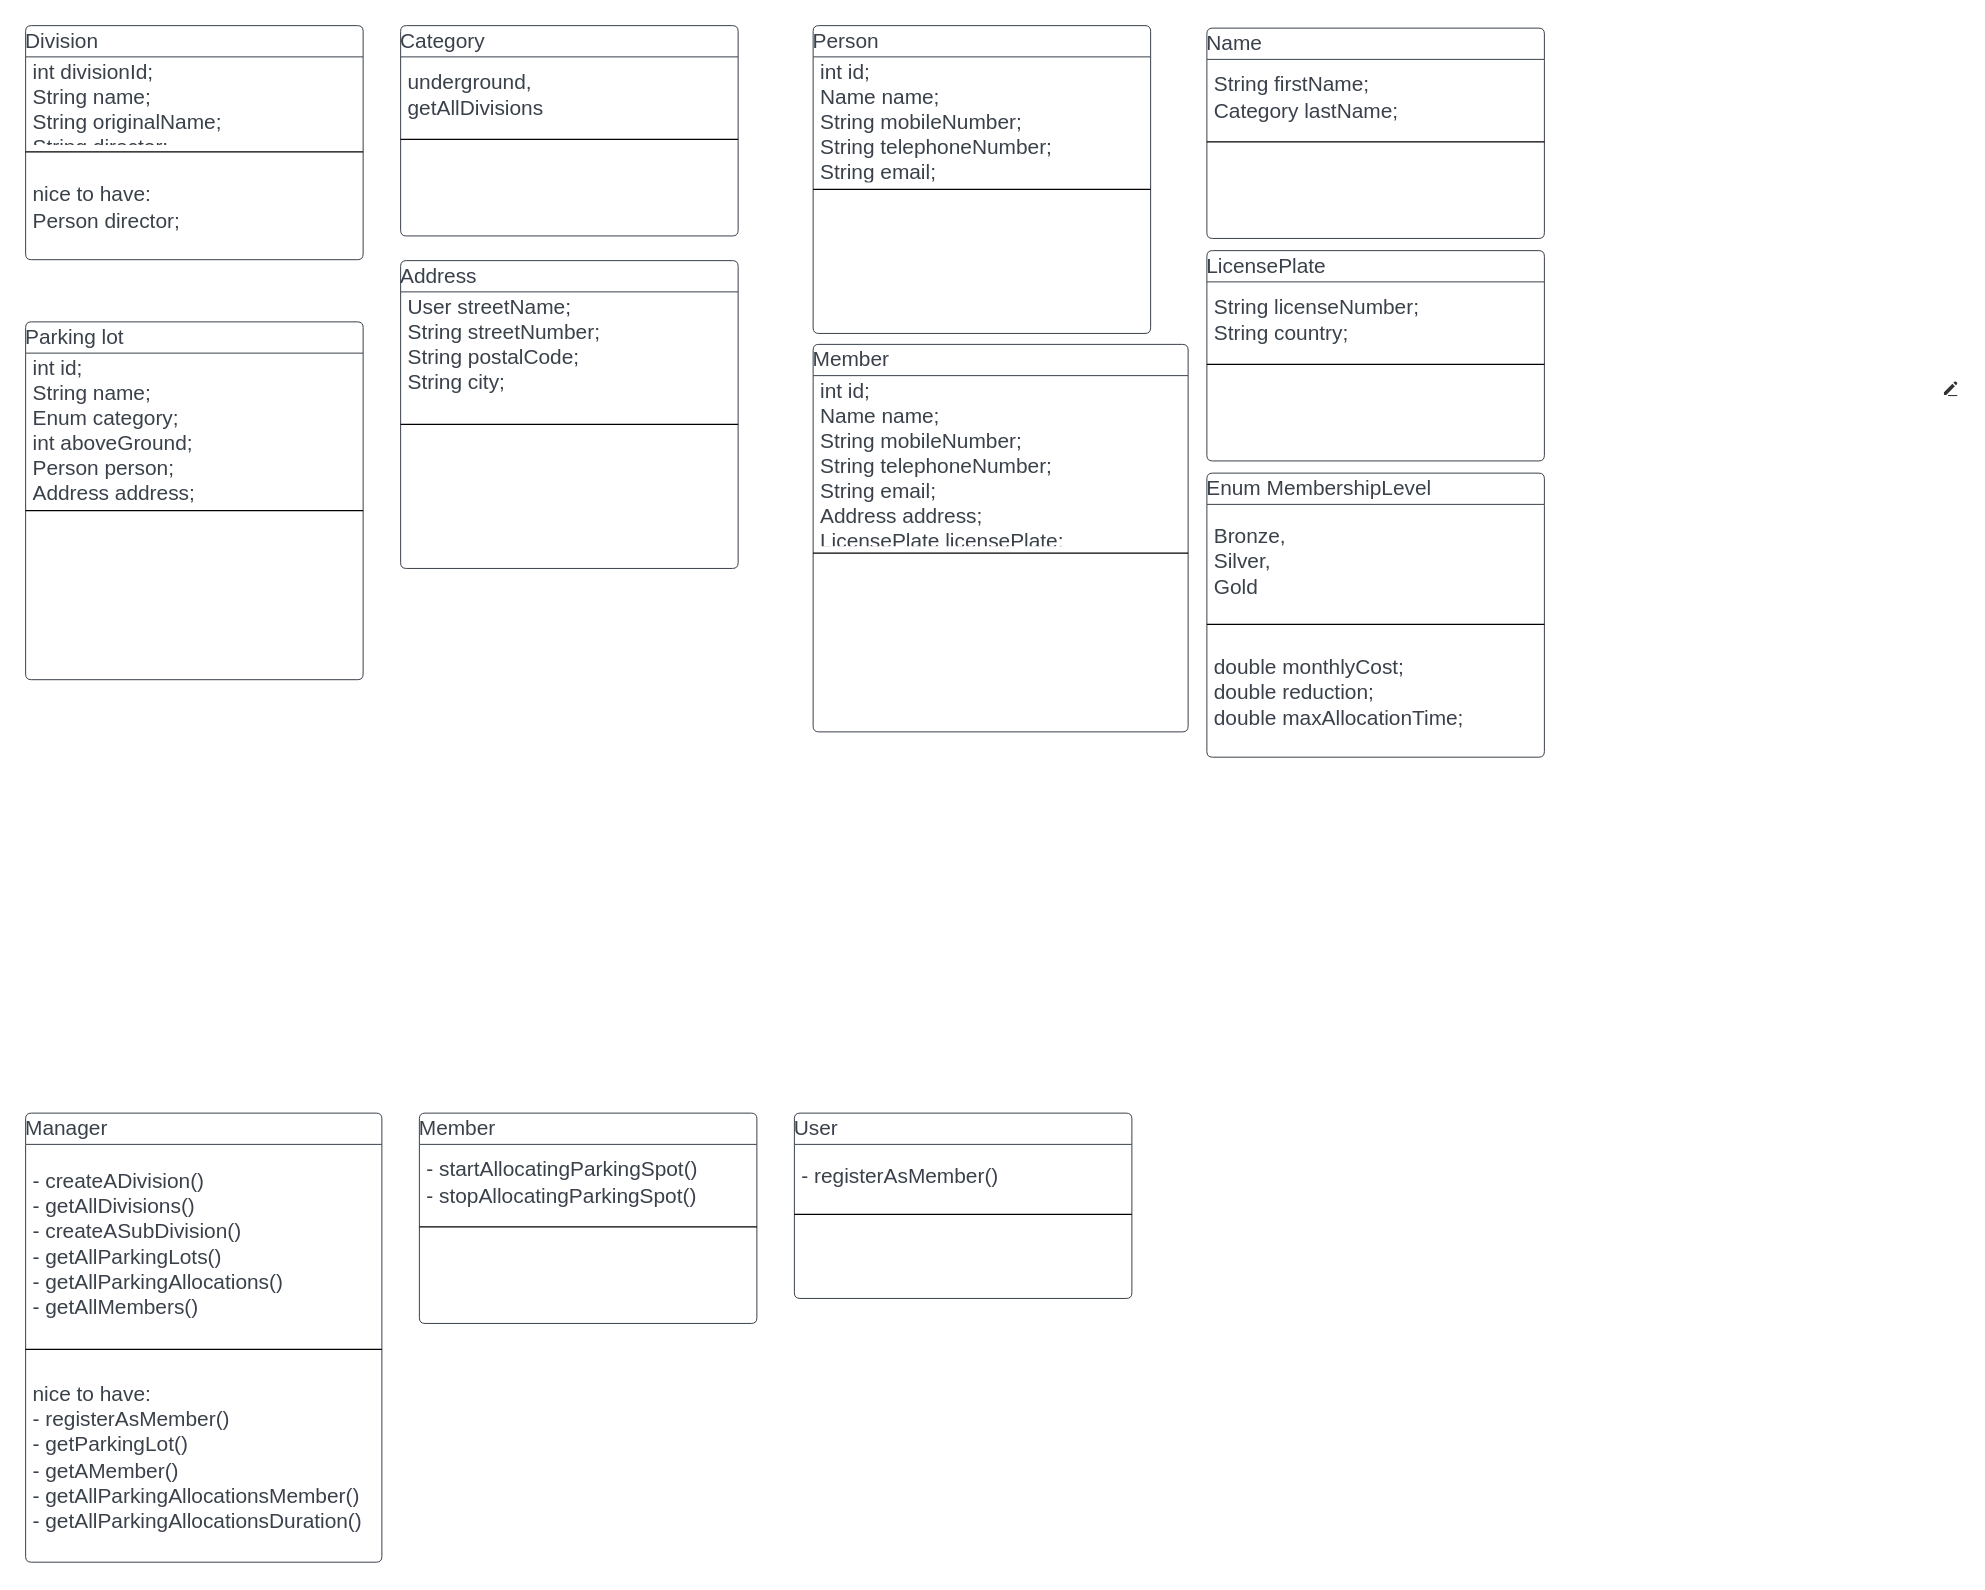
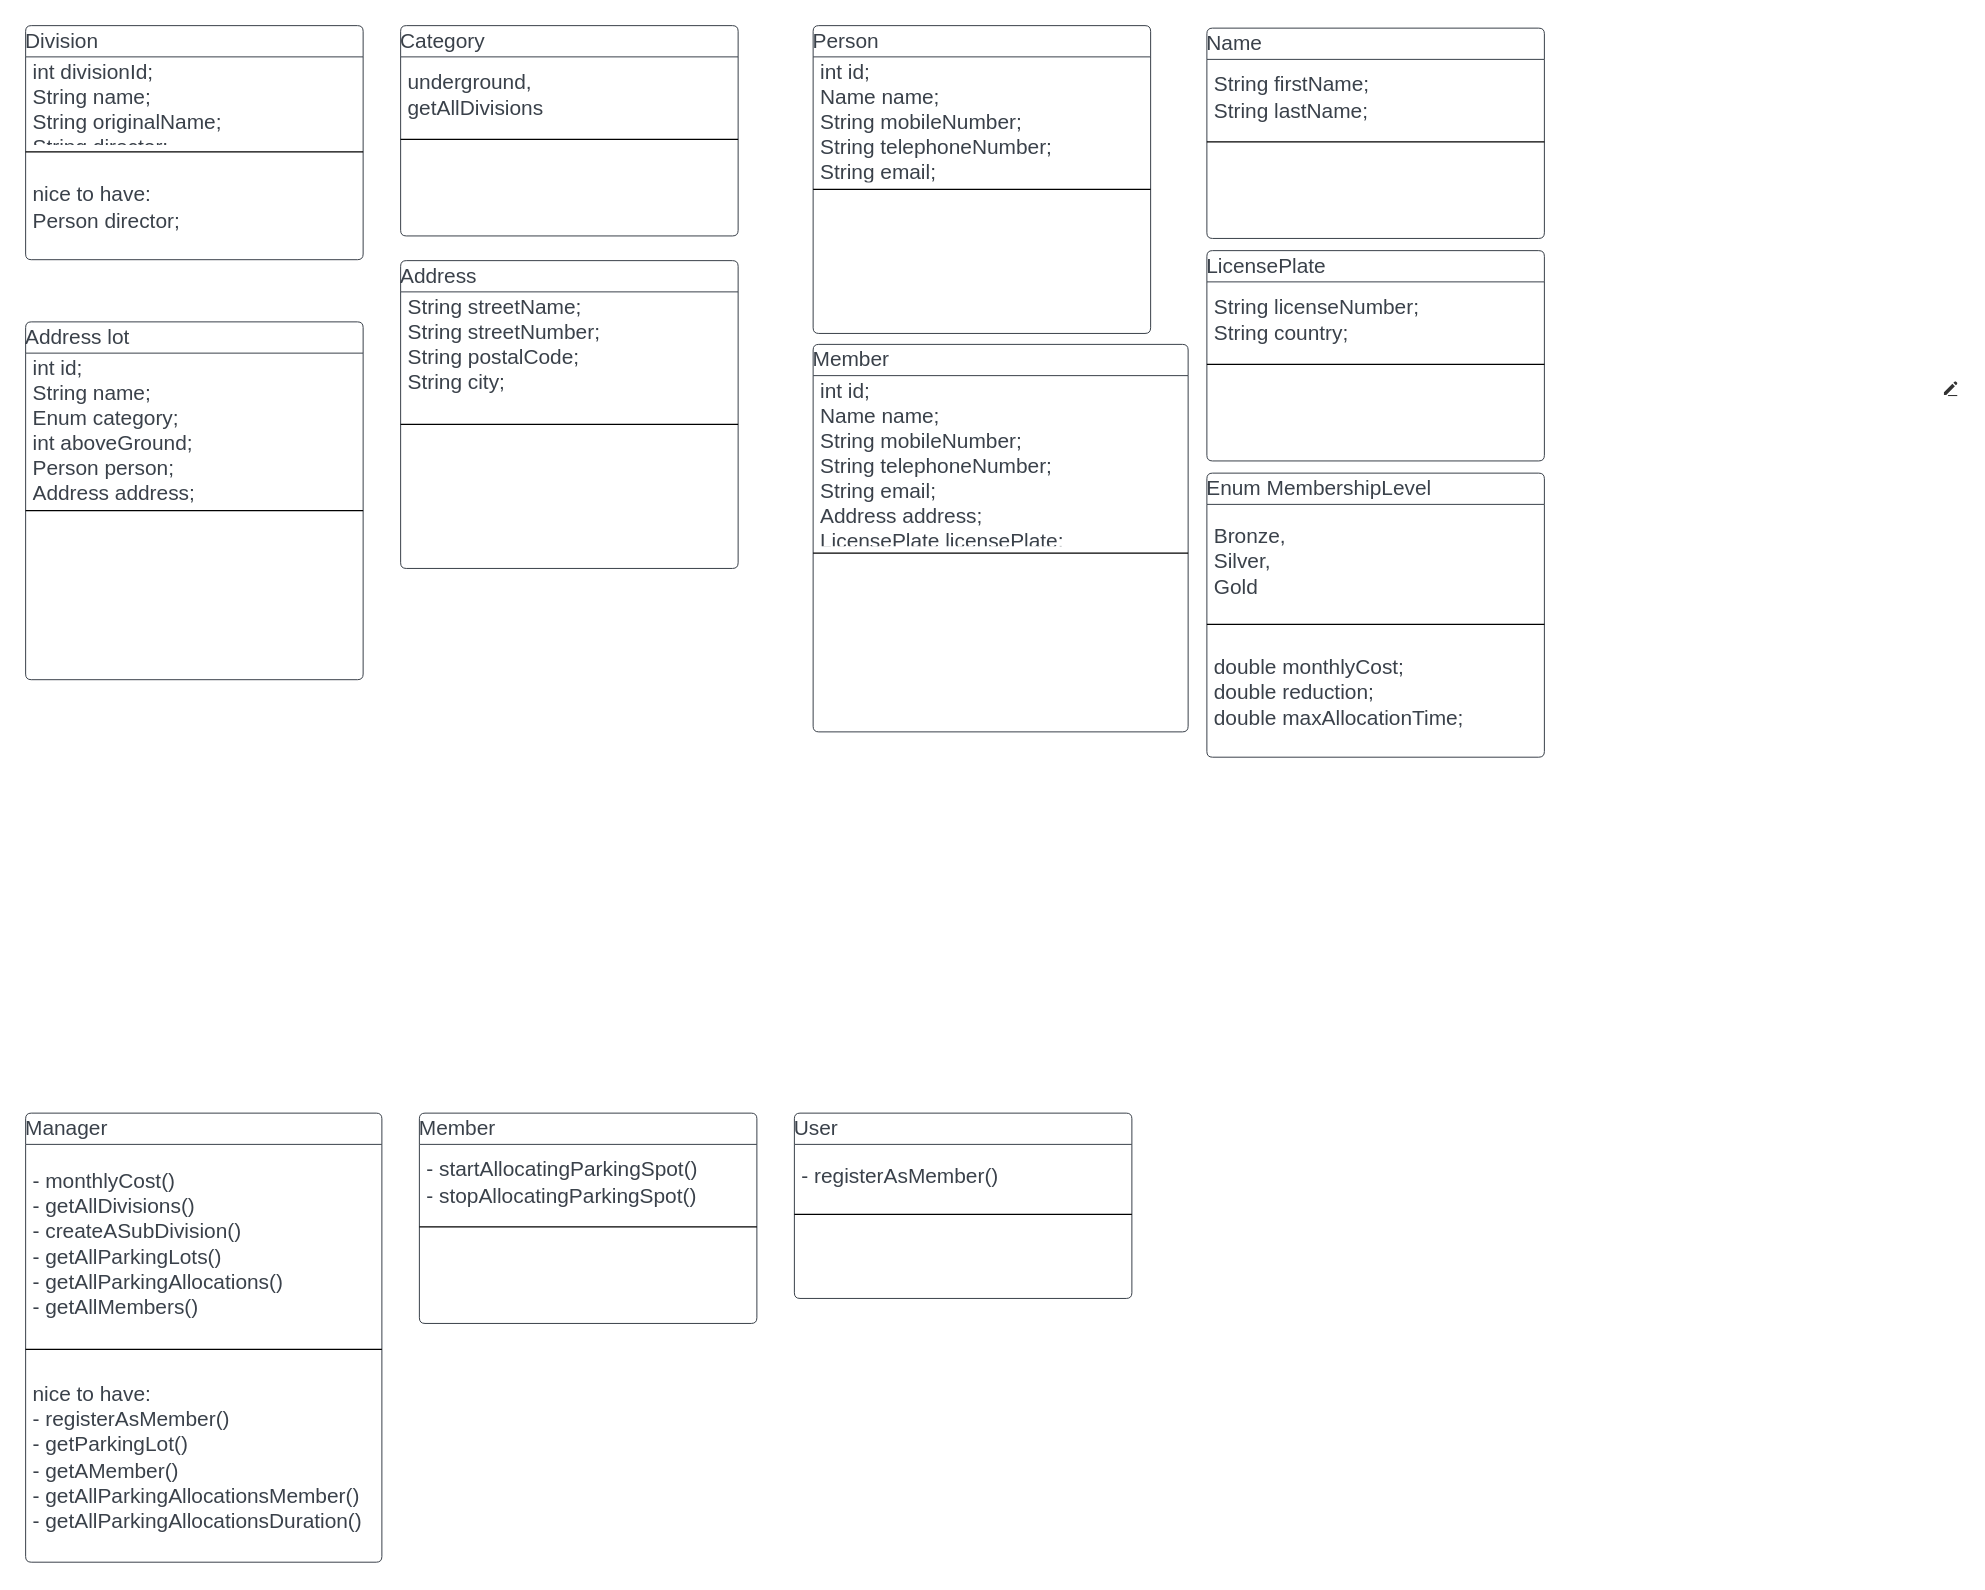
node "String firstName; Category lastName;": label "String firstName; Category lastName;" -> "String firstName; String lastName;"
node "Parking lot": label "Parking lot" -> "Address lot"
node "User streetName; String streetNumber; String postalCode; String city;": label "User streetName; String streetNumber; String postalCode; String city;" -> "String streetName; String streetNumber; String postalCode; String city;"
node "- createADivision() - getAllDivisions() - createASubDivision() - getAllParkingLots() - getAllParkingAllocations() - getAllMembers()": label "- createADivision() - getAllDivisions() - createASubDivision() - getAllParkingLots() - getAllParkingAllocations() - getAllMembers()" -> "- monthlyCost() - getAllDivisions() - createASubDivision() - getAllParkingLots() - getAllParkingAllocations() - getAllMembers()"
